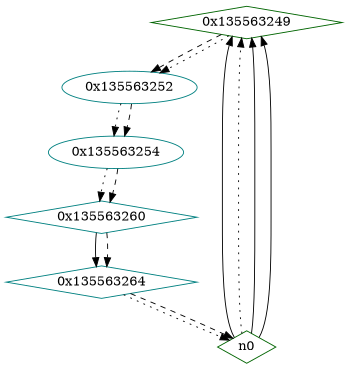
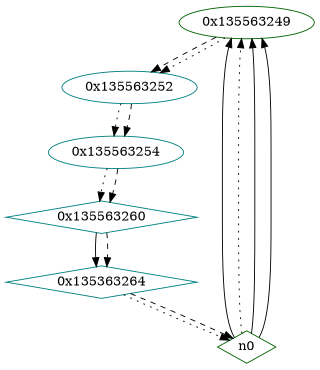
node "0x135563249": shape diamond -> ellipse
node "0x135563264": label "0x135563264" -> "0x135363264"
